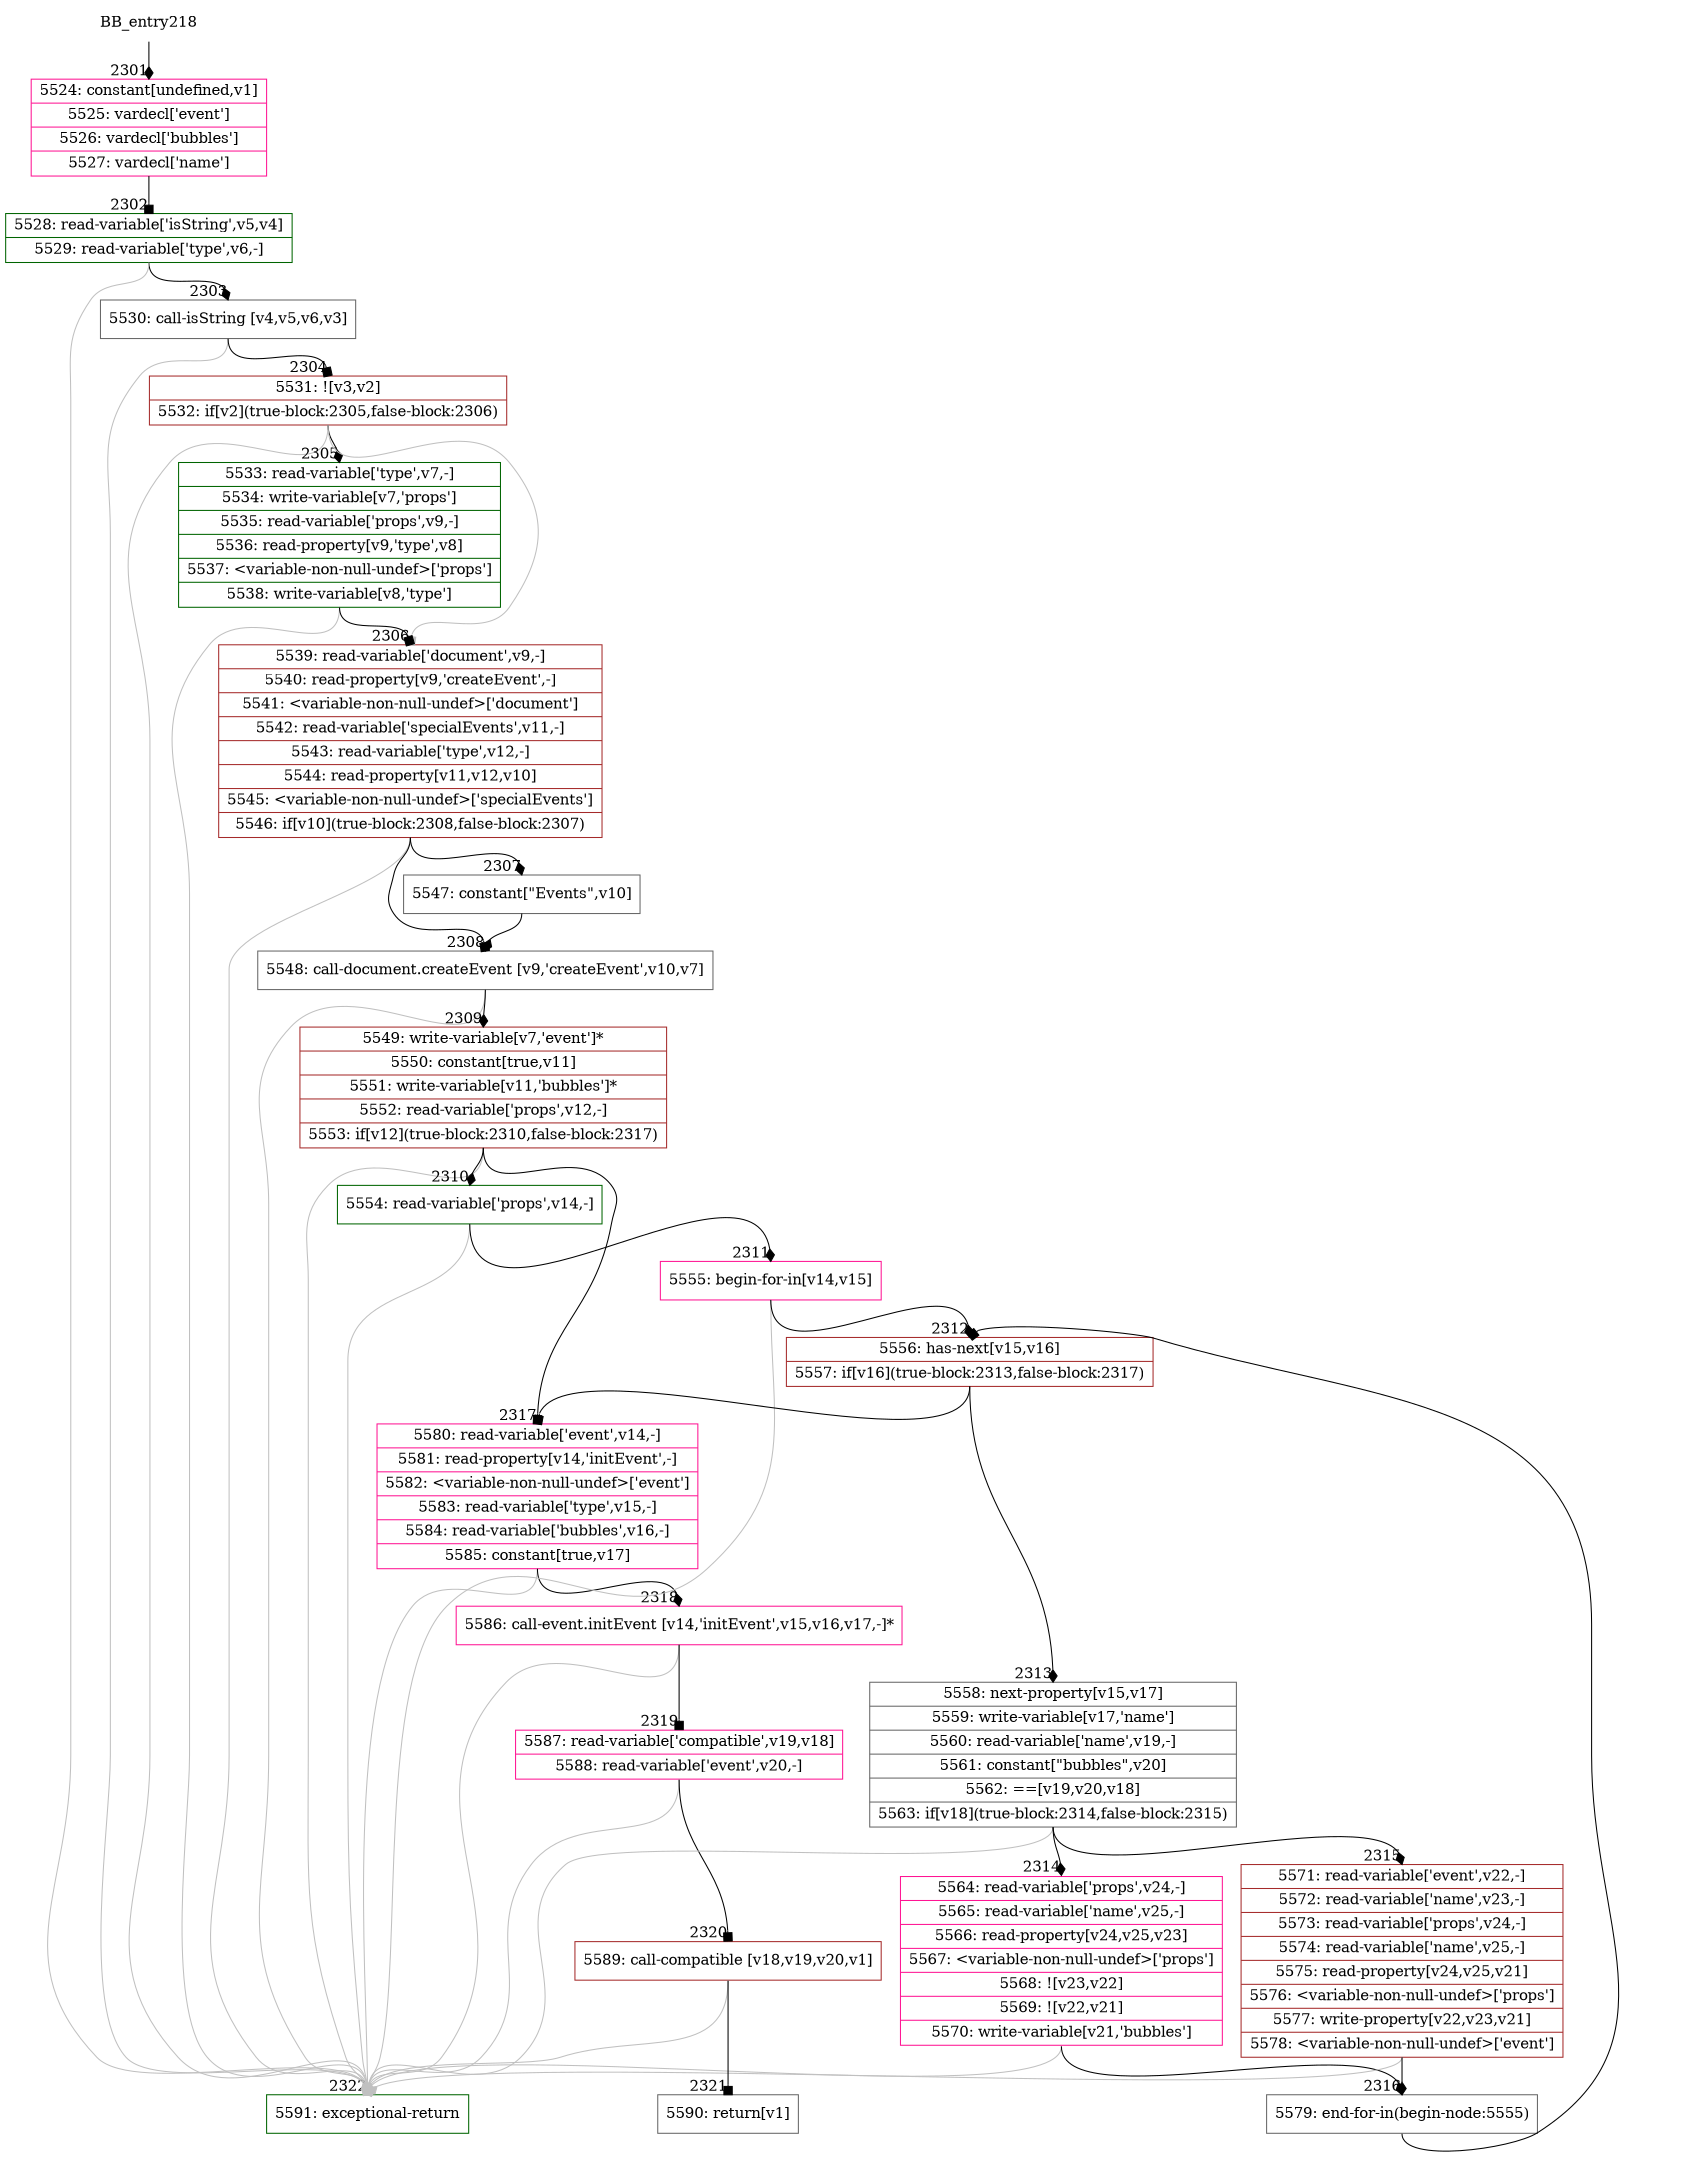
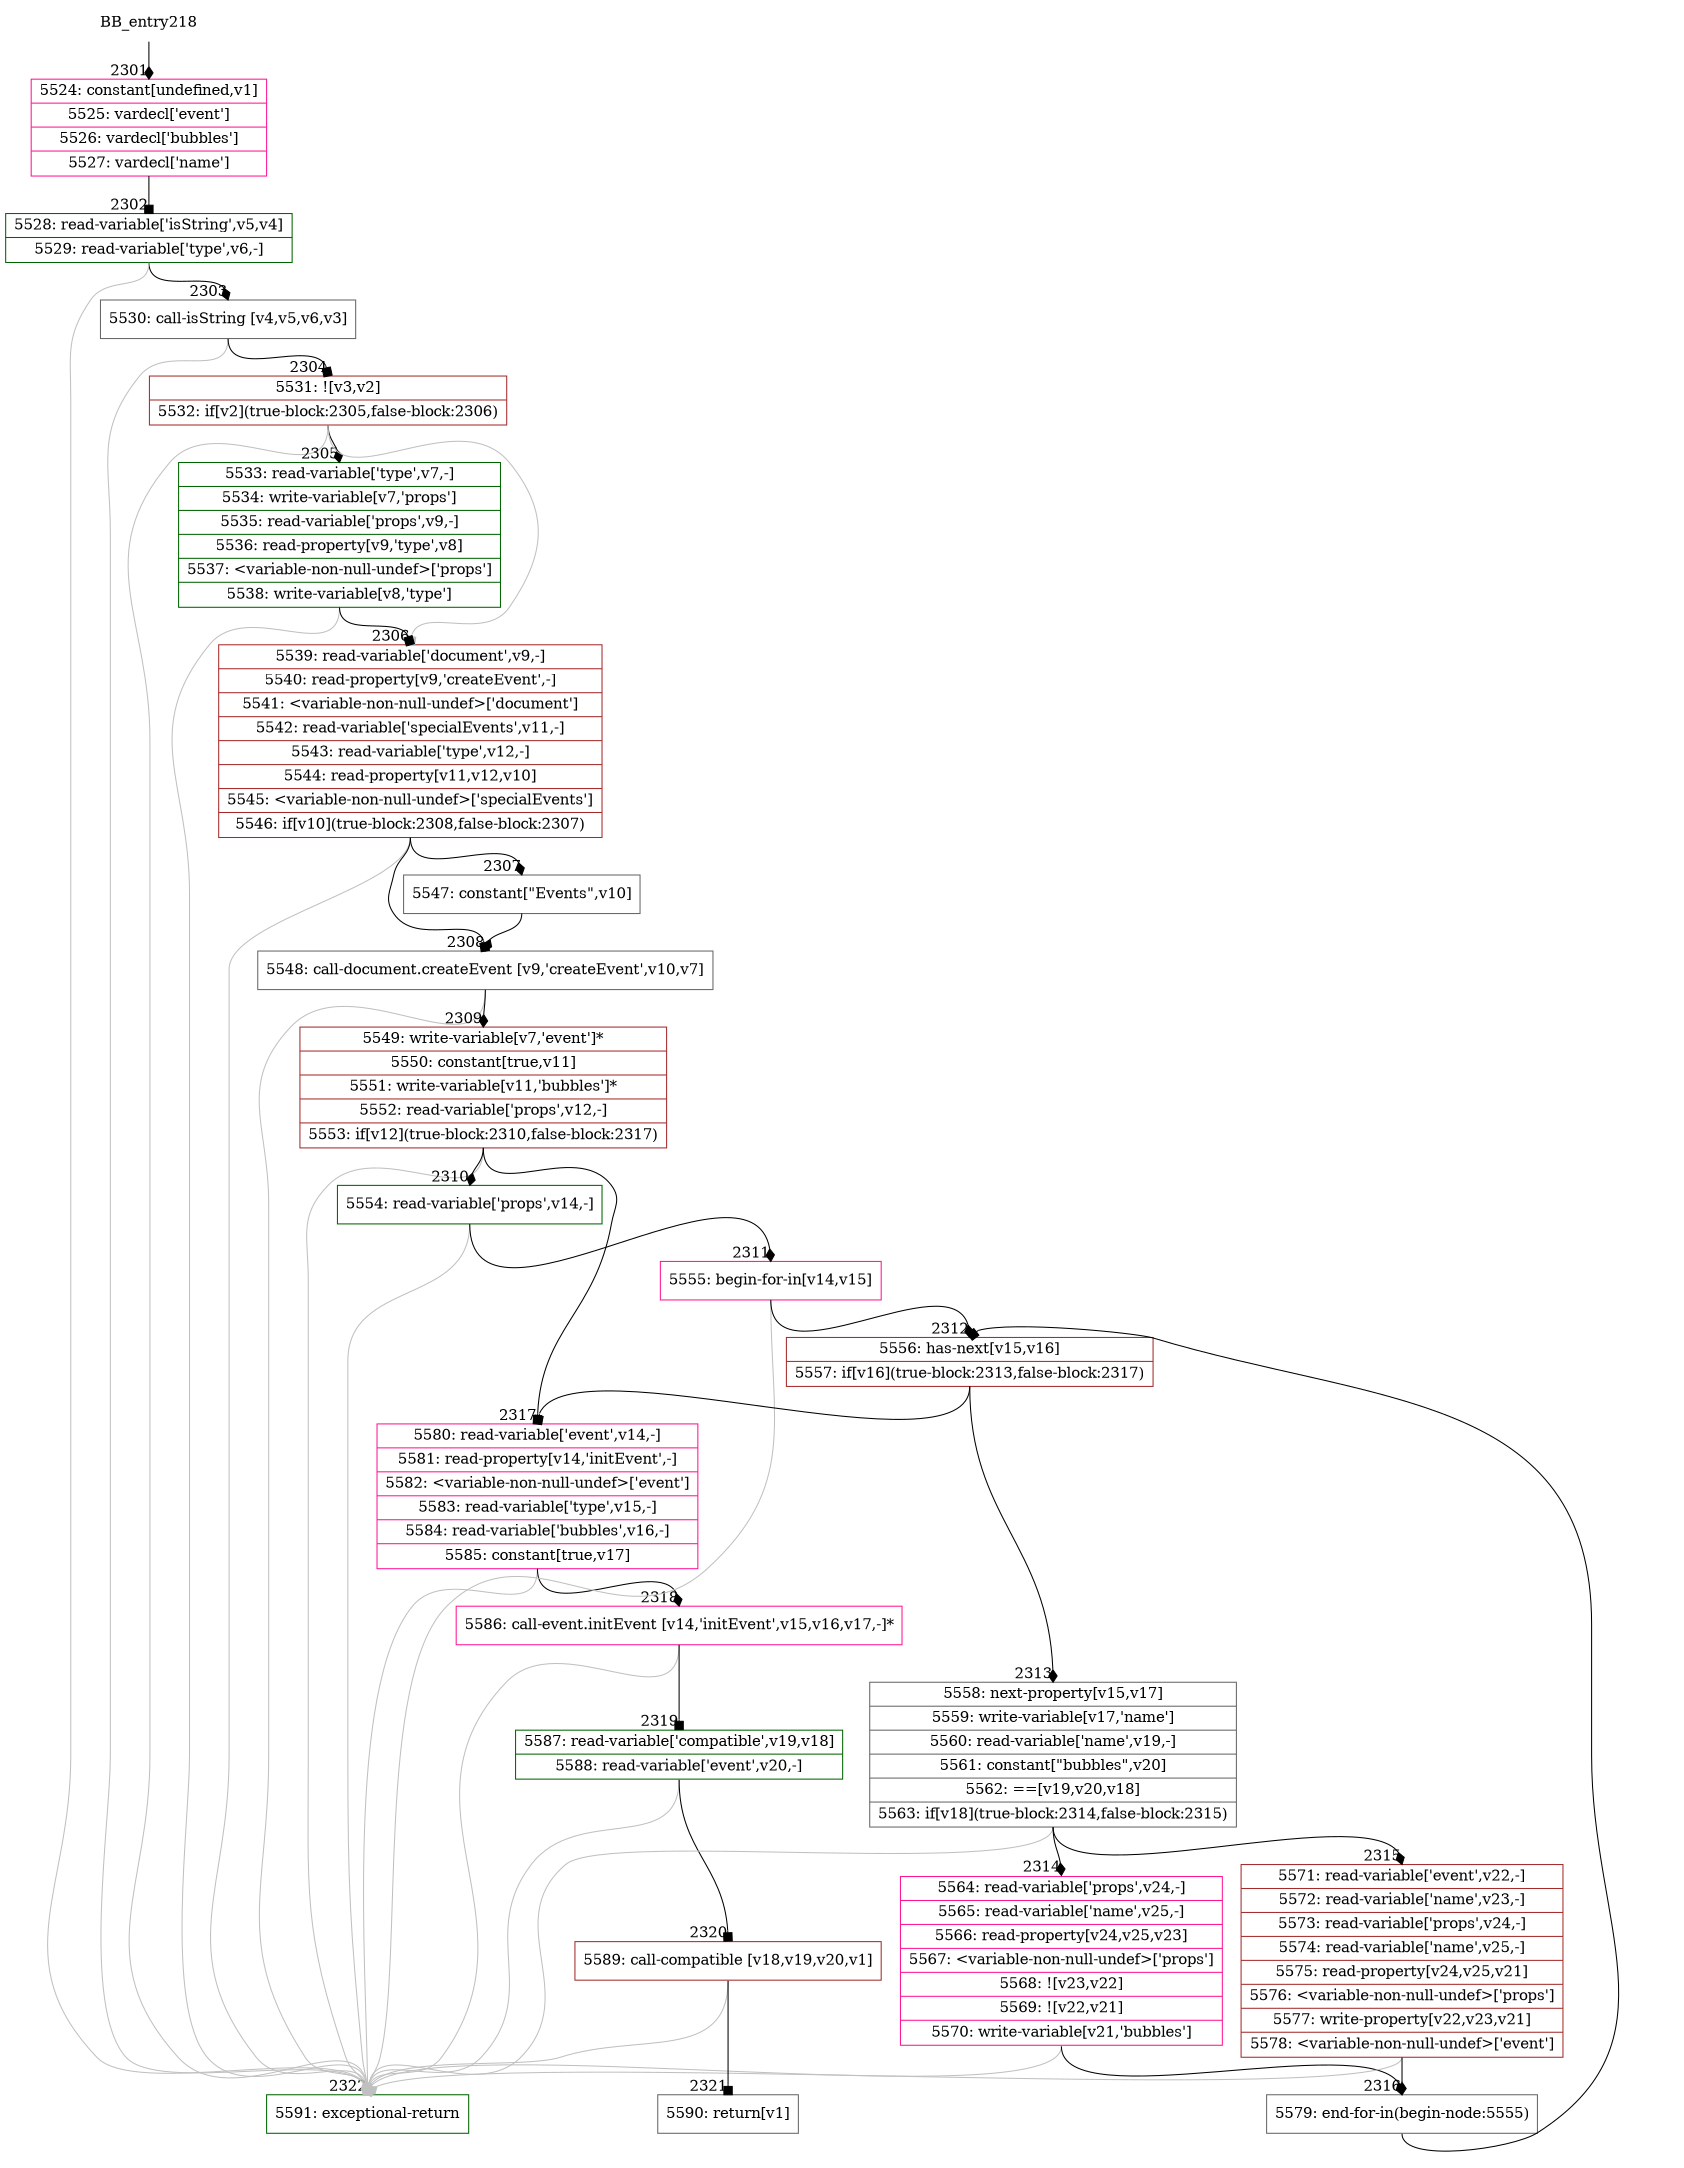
node "5587: read-variable['compatible',v19,v18]": color deeppink -> darkgreen
